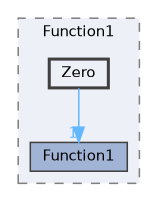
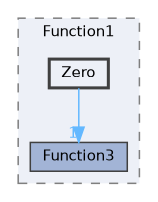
node "Function1": label "Function1" -> "Function3"
